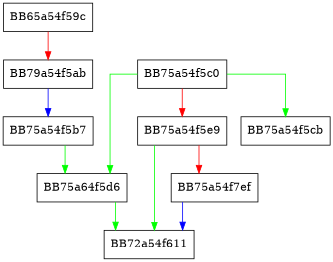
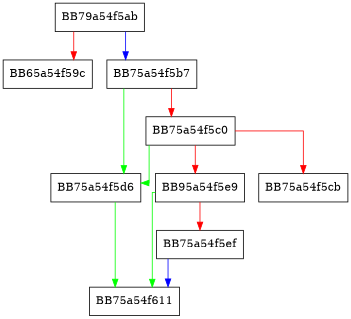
edge "BB65a54f59c" -> "BB79a54f5ab": reversed
edge "BB75a54f5c0" -> "BB75a54f5cb": color green -> red
edge "BB75a54f5b7" -> "BB75a54f5c0": added
node "BB75a54f5e9": label "BB75a54f5e9" -> "BB95a54f5e9"
node "BB75a64f5d6": label "BB75a64f5d6" -> "BB75a54f5d6"
node "BB75a54f7ef": label "BB75a54f7ef" -> "BB75a54f5ef"
node "BB72a54f611": label "BB72a54f611" -> "BB75a54f611"
